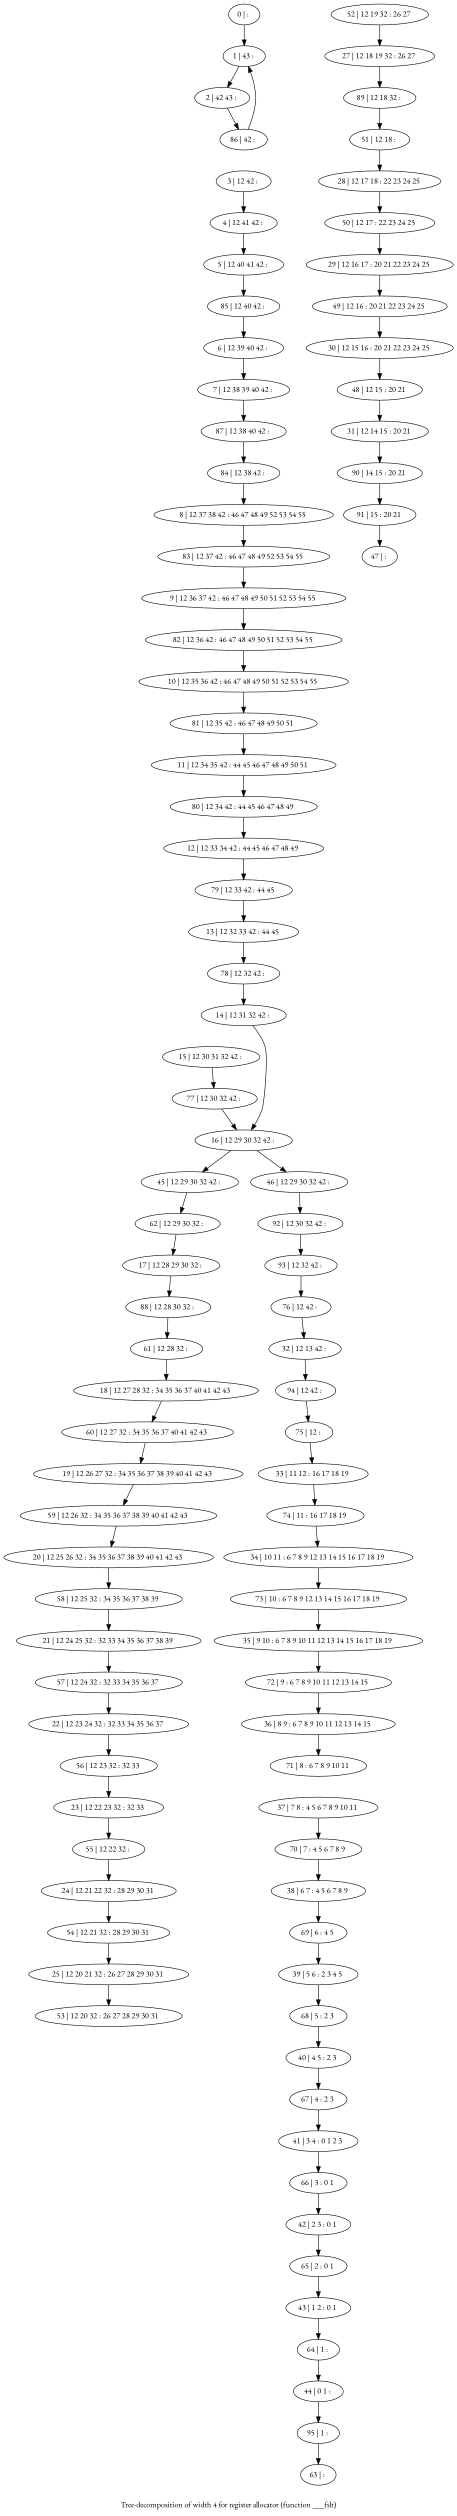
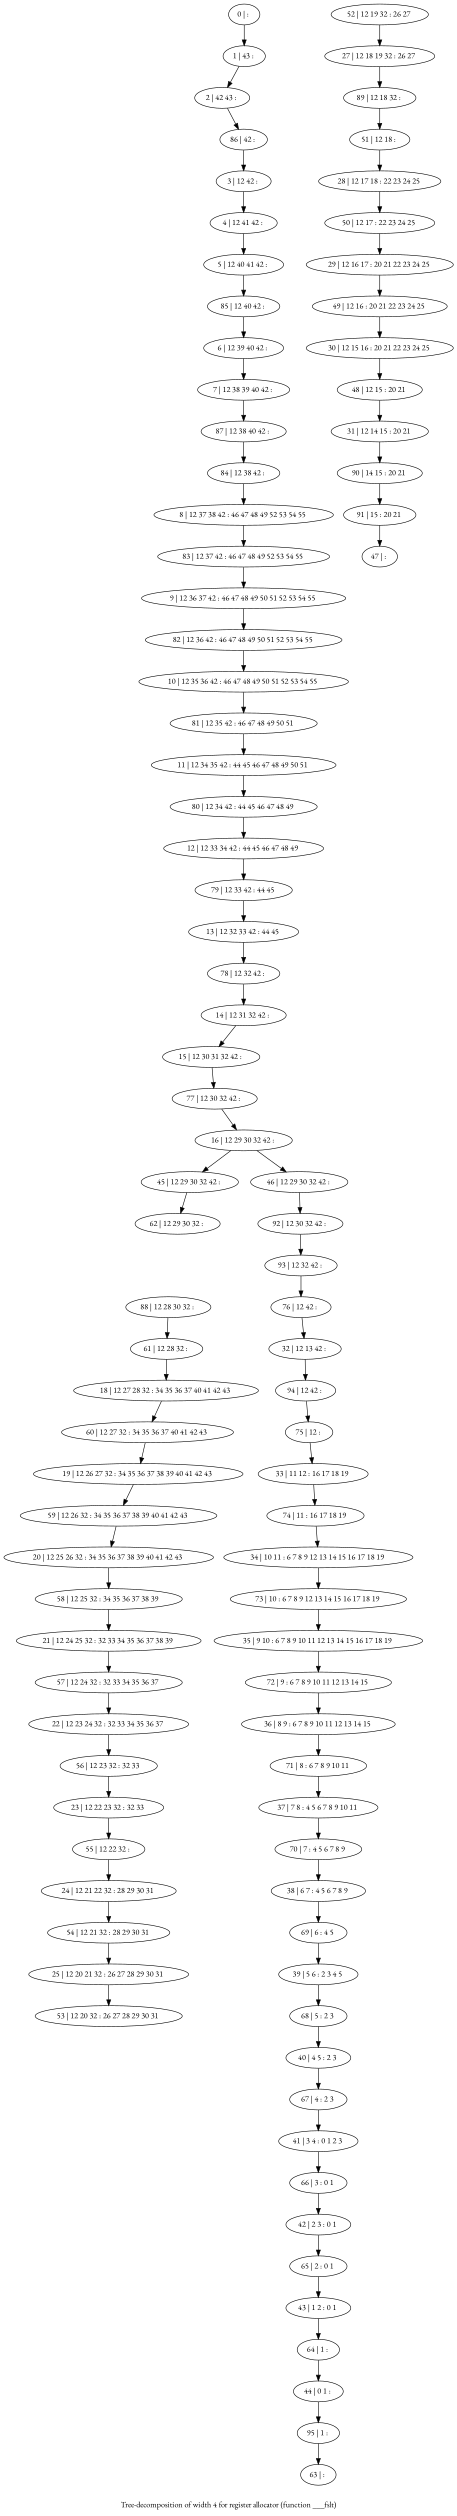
edge "86 | 42 :" -> "1 | 43 :": now "86 | 42 :" -> "3 | 12 42 :"
edge "14 | 12 31 32 42 :" -> "16 | 12 29 30 32 42 :": now "14 | 12 31 32 42 :" -> "15 | 12 30 31 32 42 :"
node "17 | 12 28 29 30 32 :": removed
edge "71 | 8 : 6 7 8 9 10 11" -> "37 | 7 8 : 4 5 6 7 8 9 10 11": added
